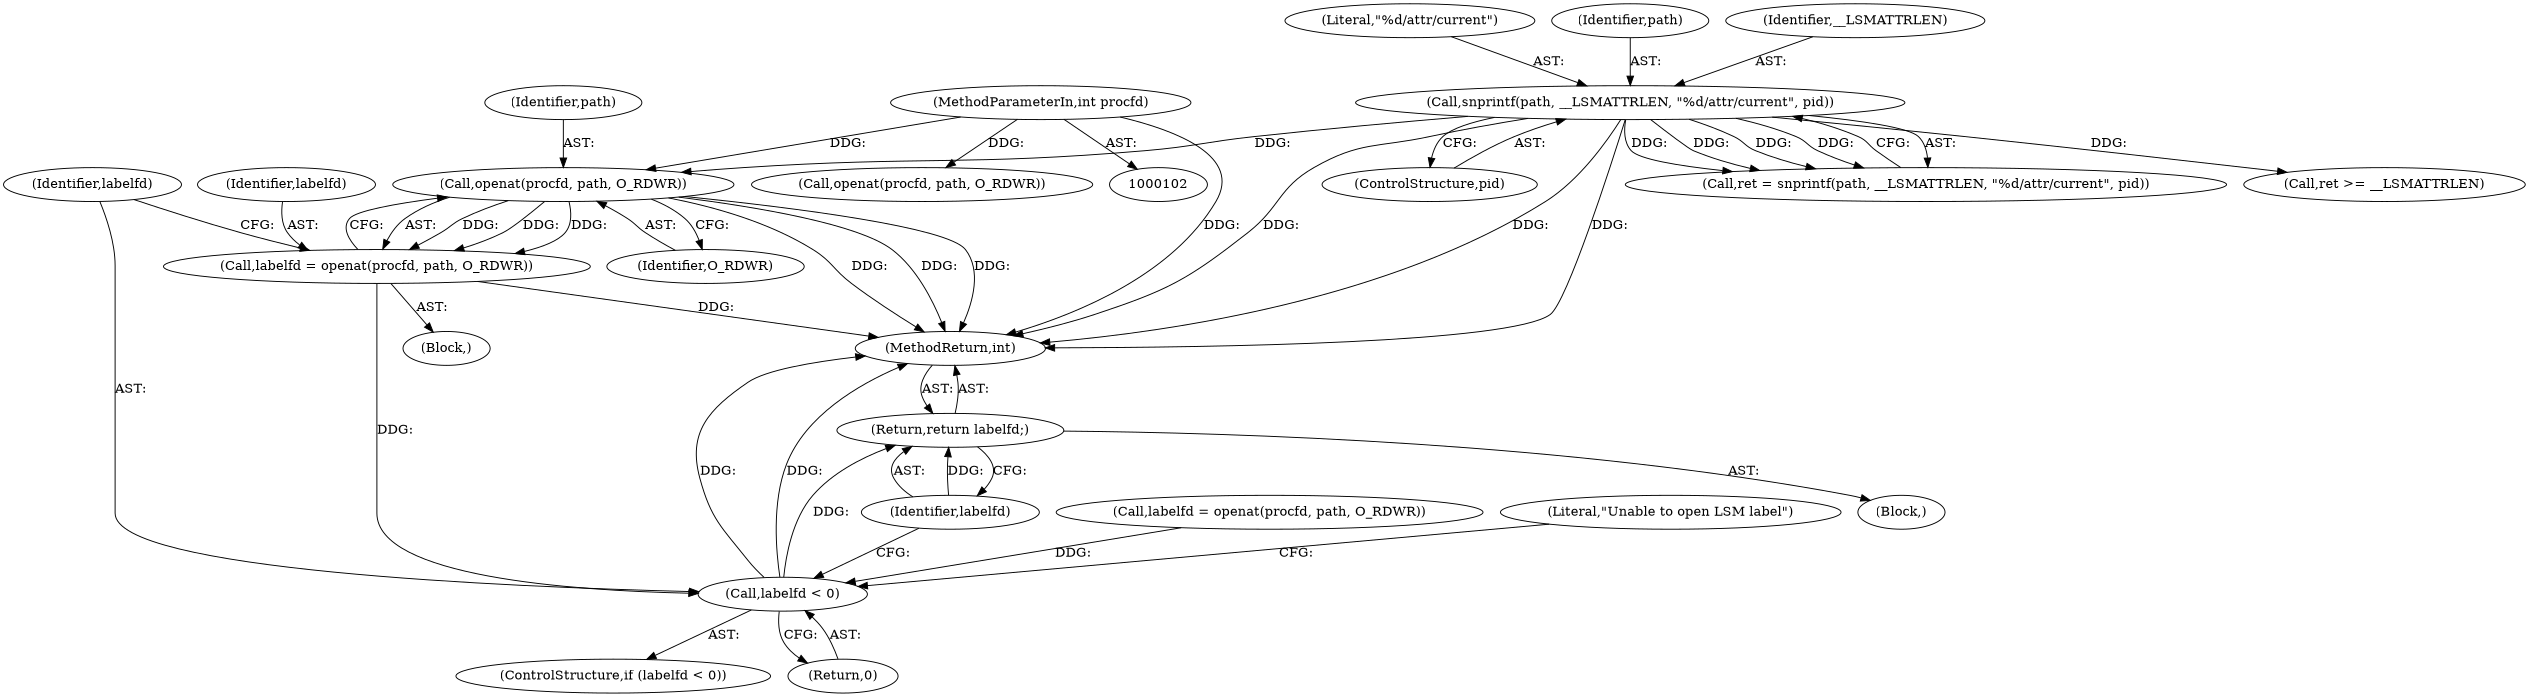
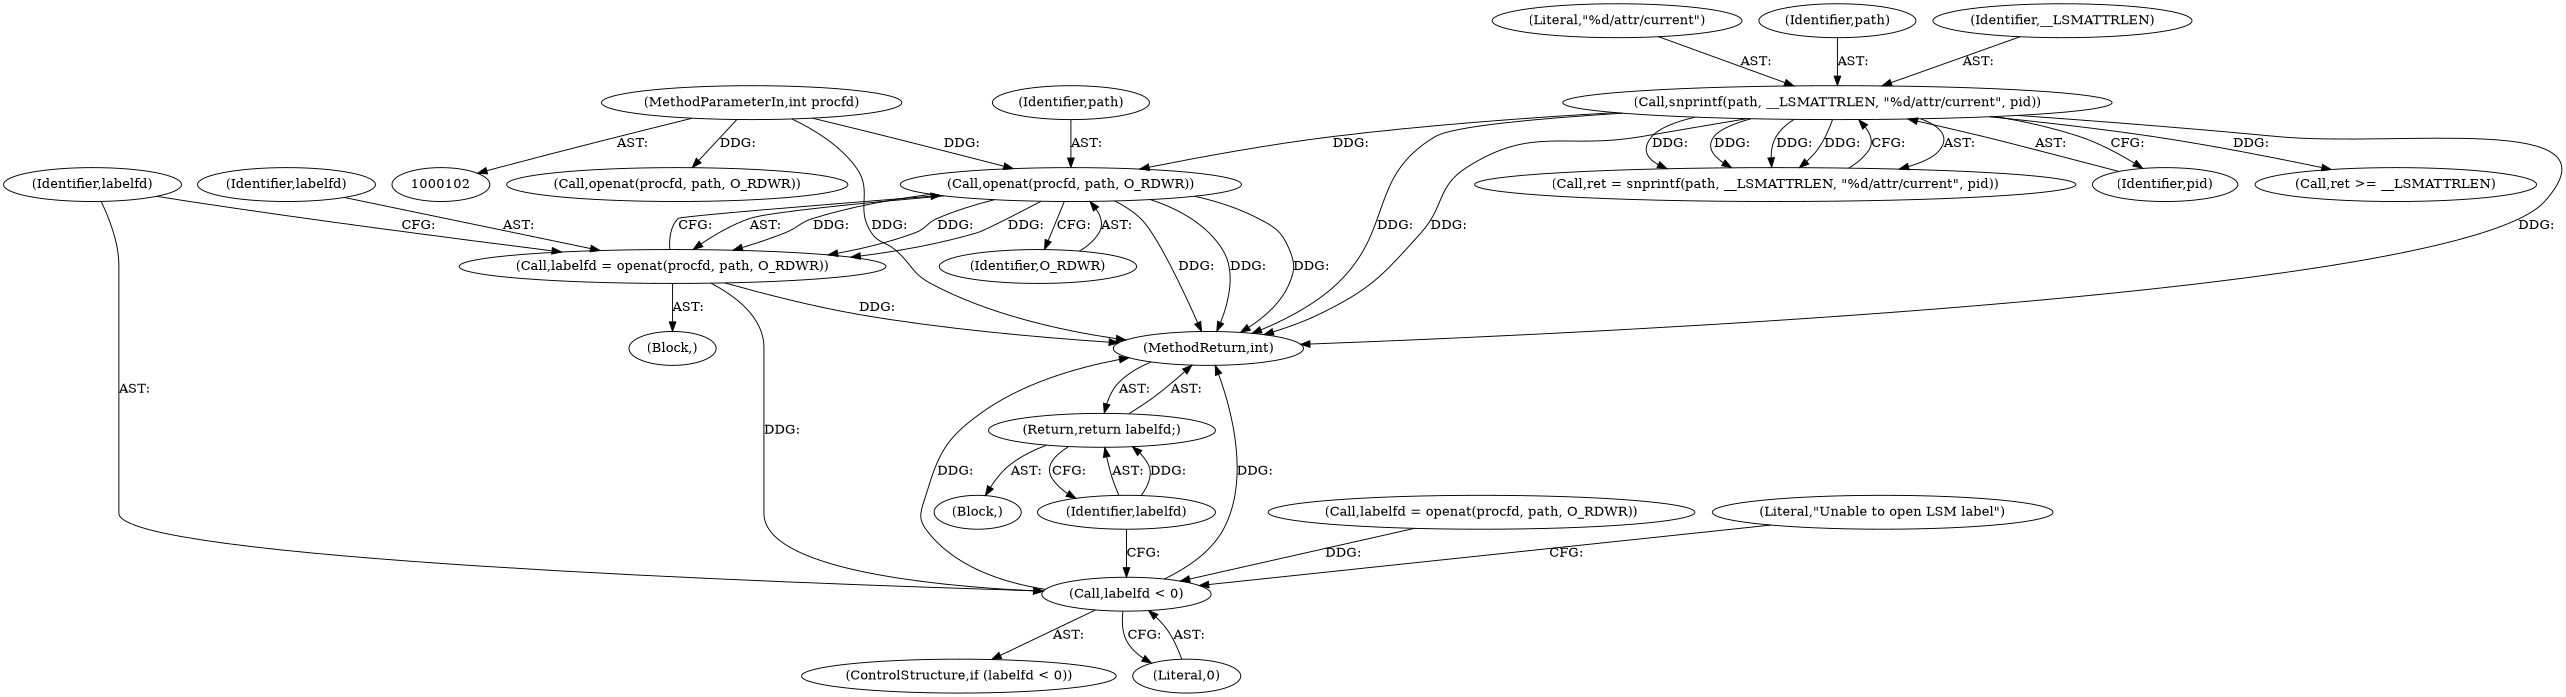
node "(ControlStructure,pid)": label "(ControlStructure,pid)" -> "(Identifier,pid)"
edge "(Call,labelfd < 0)" -> "(Return,return labelfd;)": removed, label "DDG:"
node "(Return,0)": label "(Return,0)" -> "(Literal,0)"
